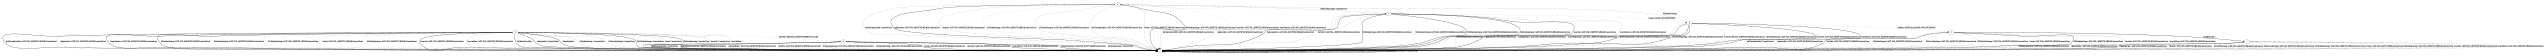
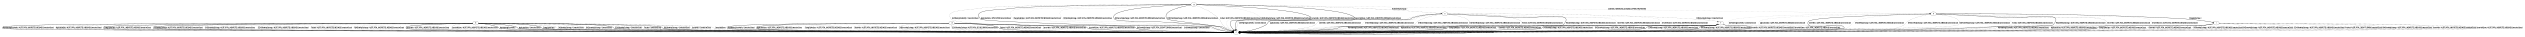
edge "f" -> "g": removed, label "Finished / CHANGE_CIPHER_SPEC|FINISHED"
edge "b" -> "d": removed, label "ClientHello / SERVER_HELLO|CERTIFICATE|SERVER_HELLO_DONE"
